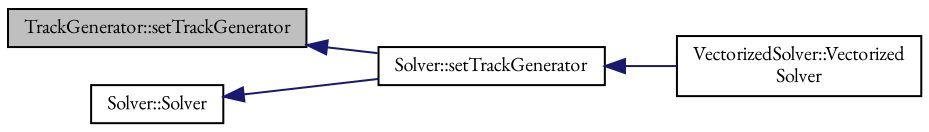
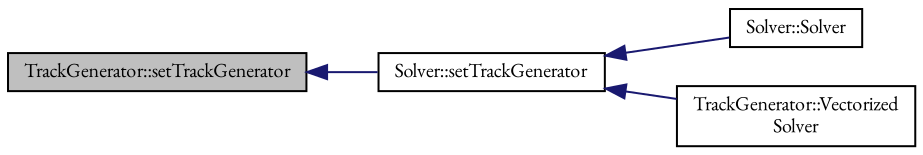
node "VectorizedSolver::Vectorized Solver": label "VectorizedSolver::Vectorized Solver" -> "TrackGenerator::Vectorized Solver"
edge "Solver::setTrackGenerator" -> "Solver::Solver": reversed
